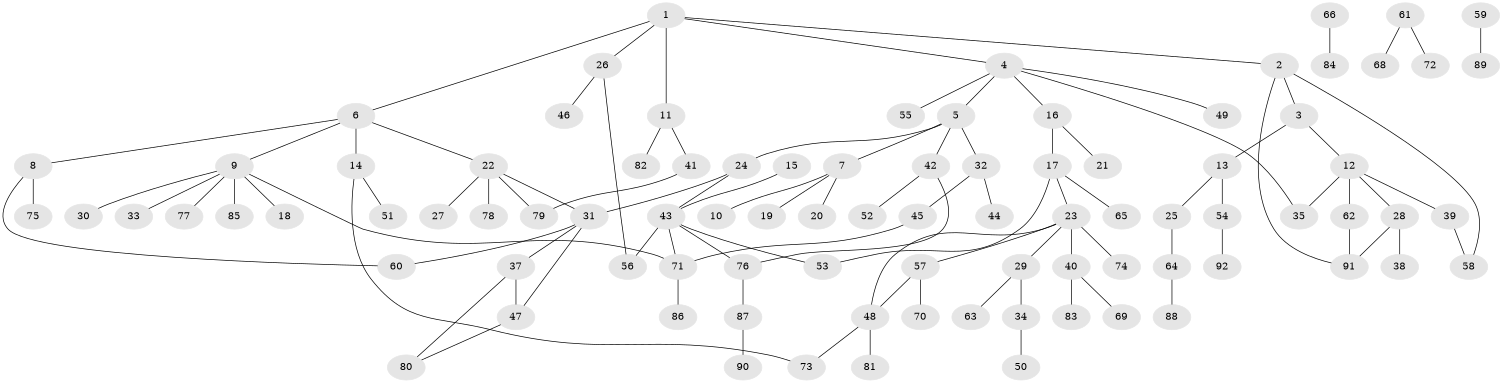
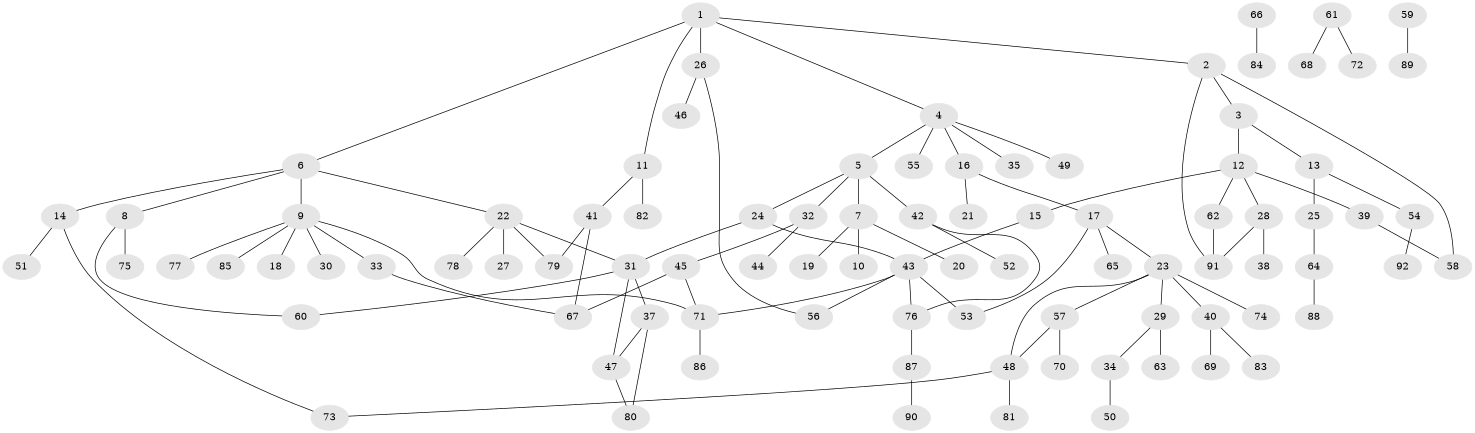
edge "12" -- "35": now "12" -- "15"
node "67": added
